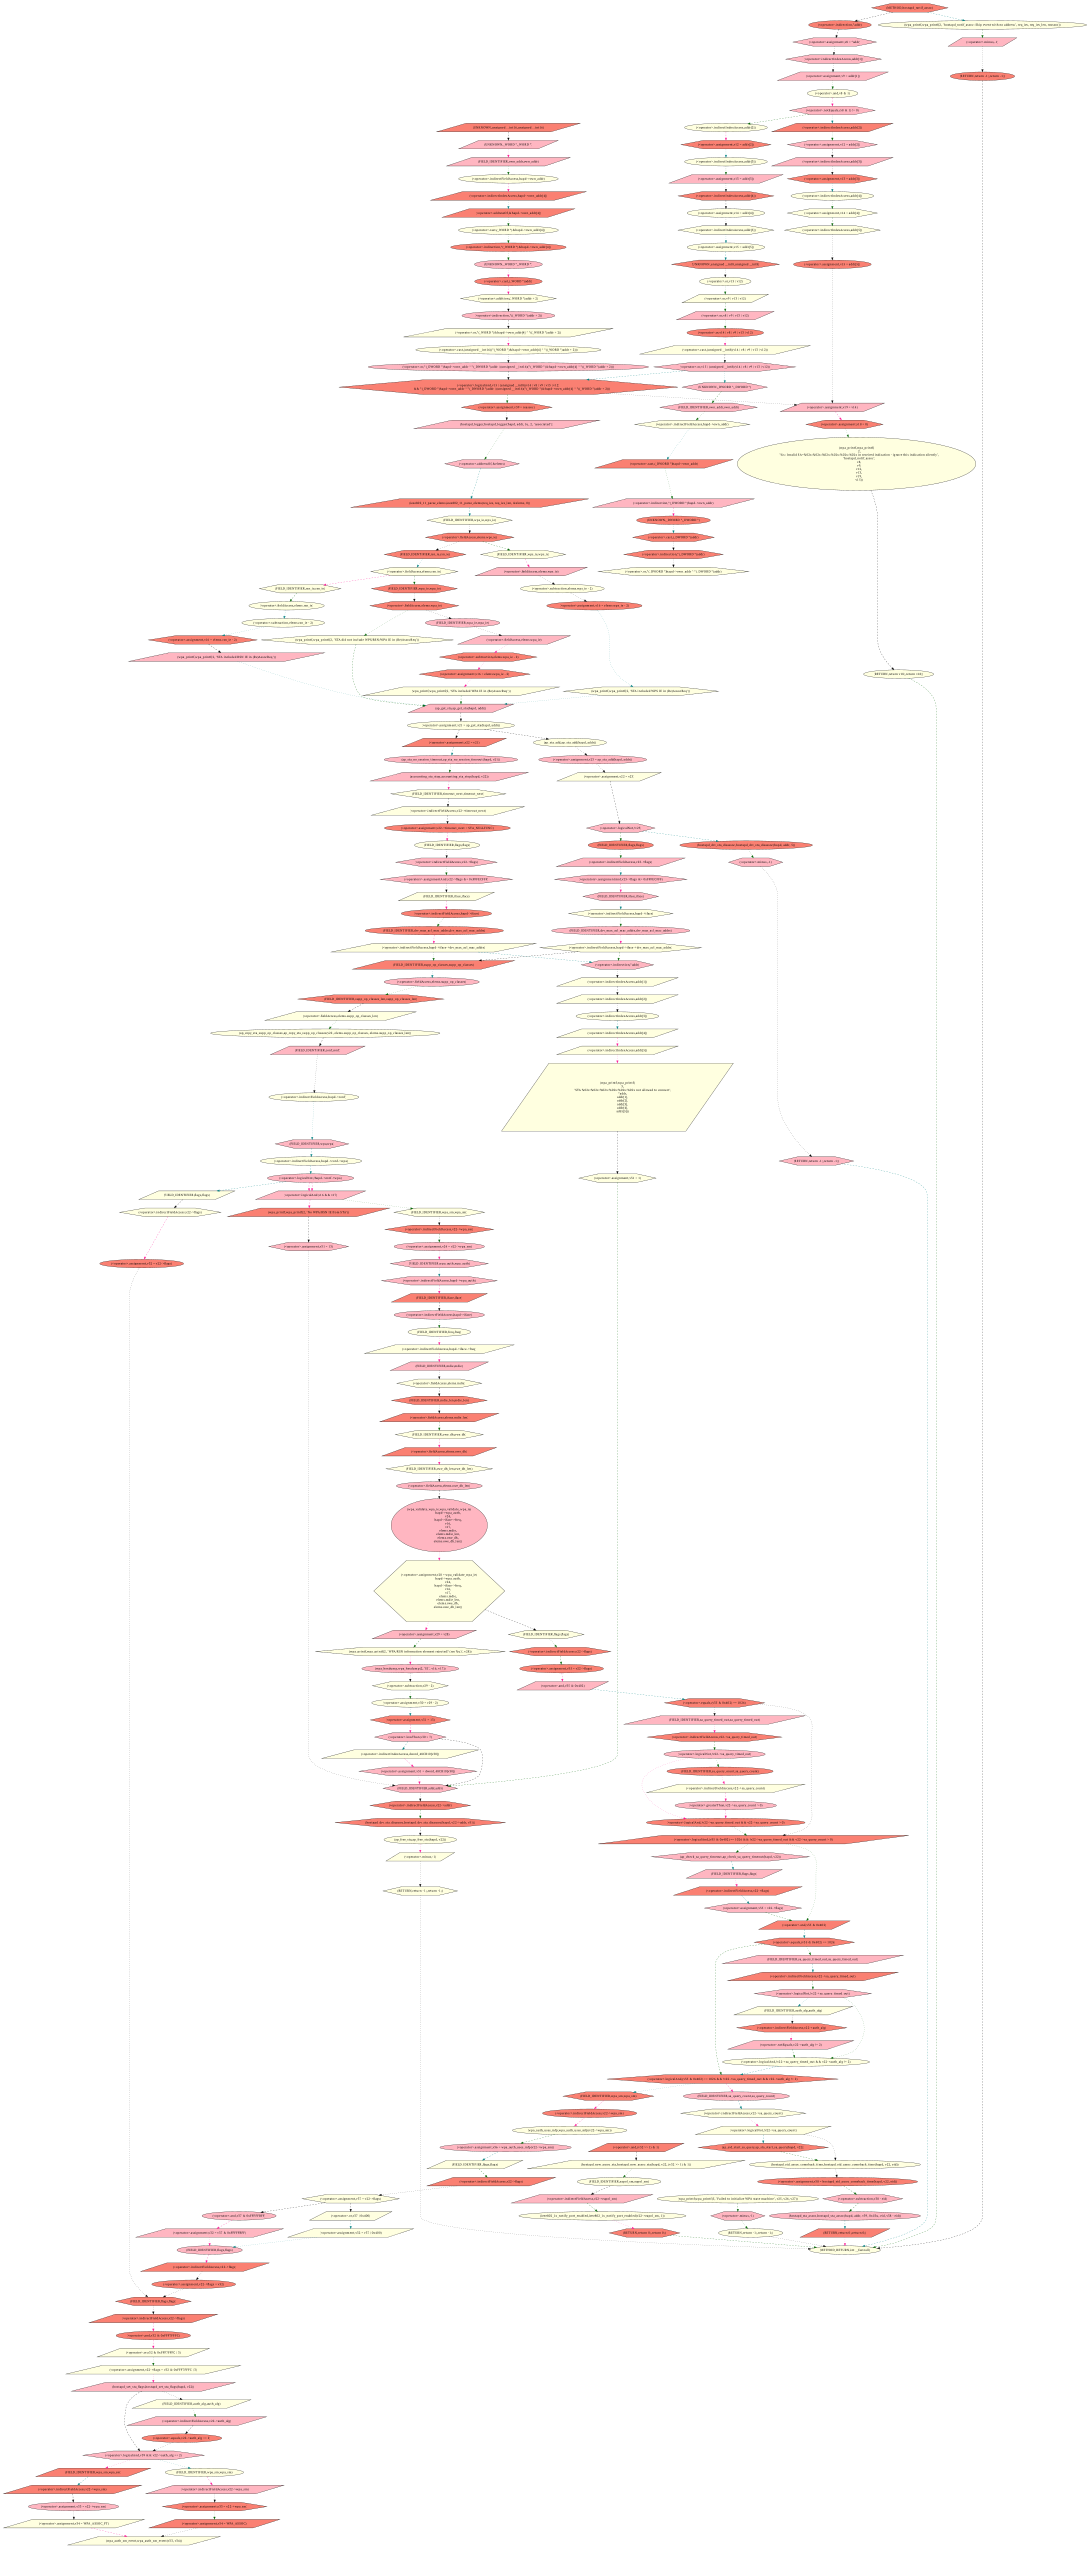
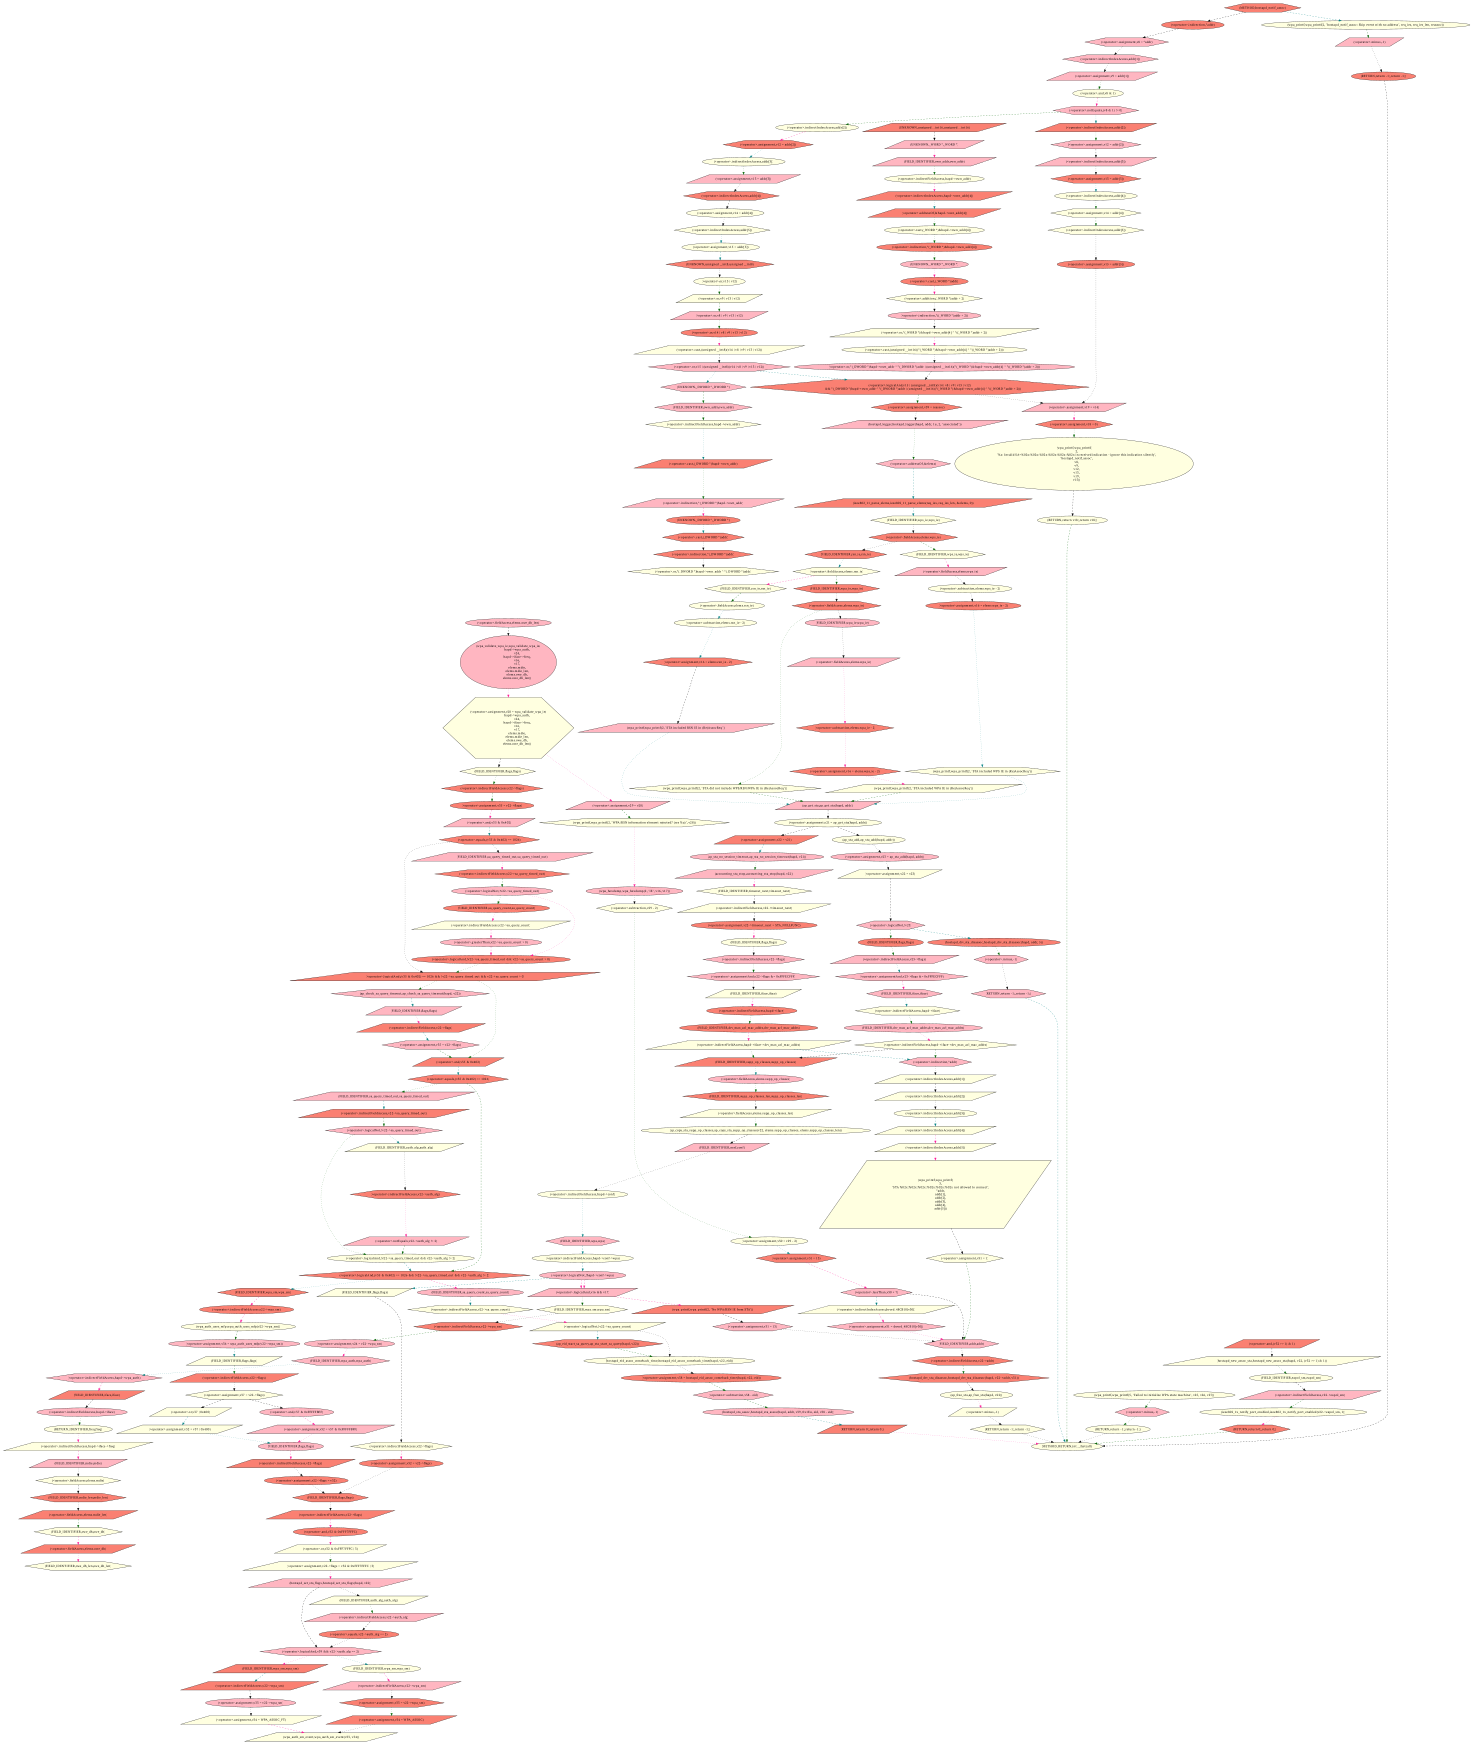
node "(FIELD_IDENTIFIER,freq,freq)": label "(FIELD_IDENTIFIER,freq,freq)" -> "(RETURN_IDENTIFIER,freq,freq)"
edge "(FIELD_IDENTIFIER,owe_dh_len,owe_dh_len)" -> "(<operator>.fieldAccess,elems.owe_dh_len)": removed
